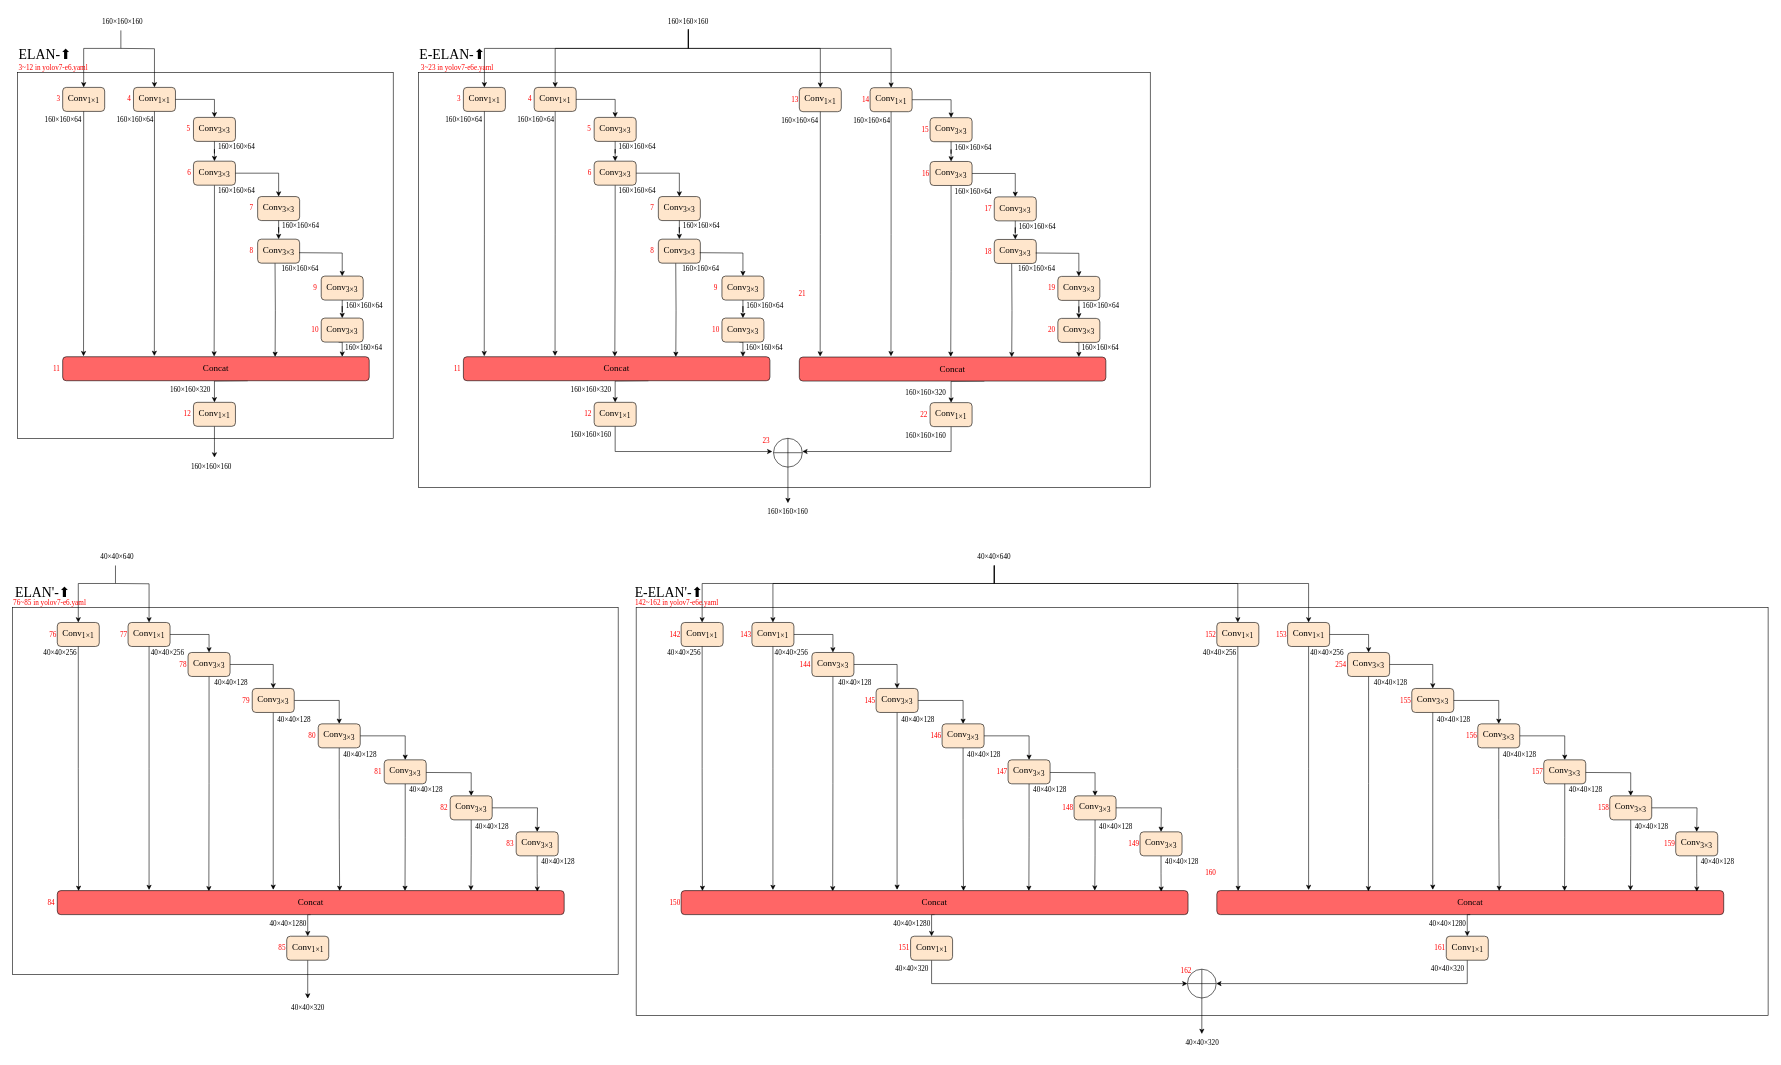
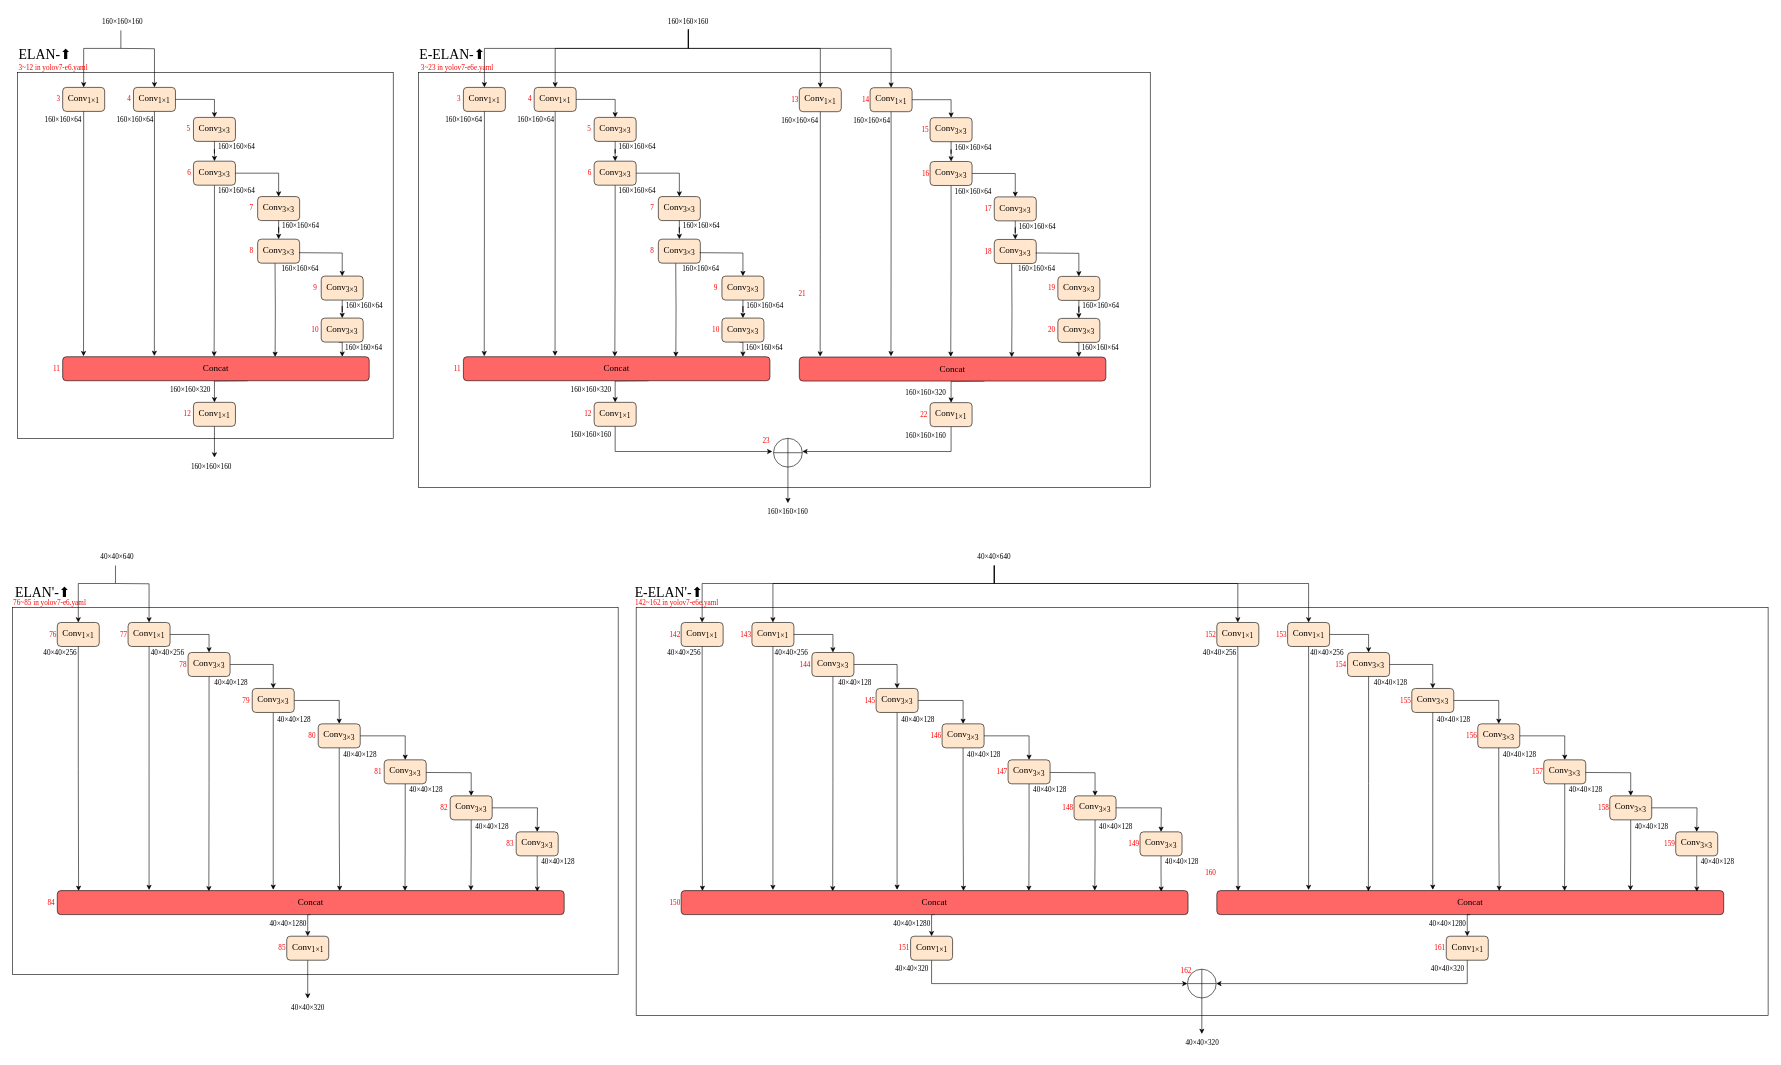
node "254": label "254" -> "154"
